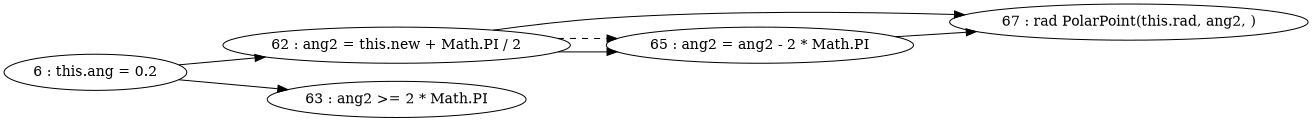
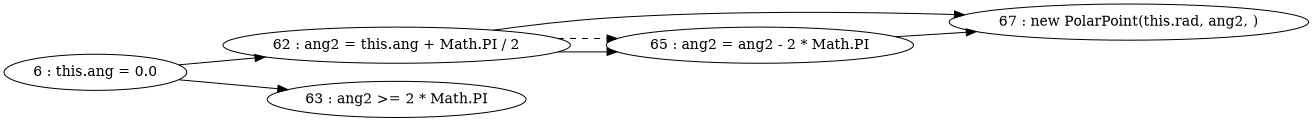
node "67 : rad PolarPoint(this.rad, ang2, )": label "67 : rad PolarPoint(this.rad, ang2, )" -> "67 : new PolarPoint(this.rad, ang2, )"
node "62 : ang2 = this.new + Math.PI / 2": label "62 : ang2 = this.new + Math.PI / 2" -> "62 : ang2 = this.ang + Math.PI / 2"
node "6 : this.ang = 0.2": label "6 : this.ang = 0.2" -> "6 : this.ang = 0.0"
